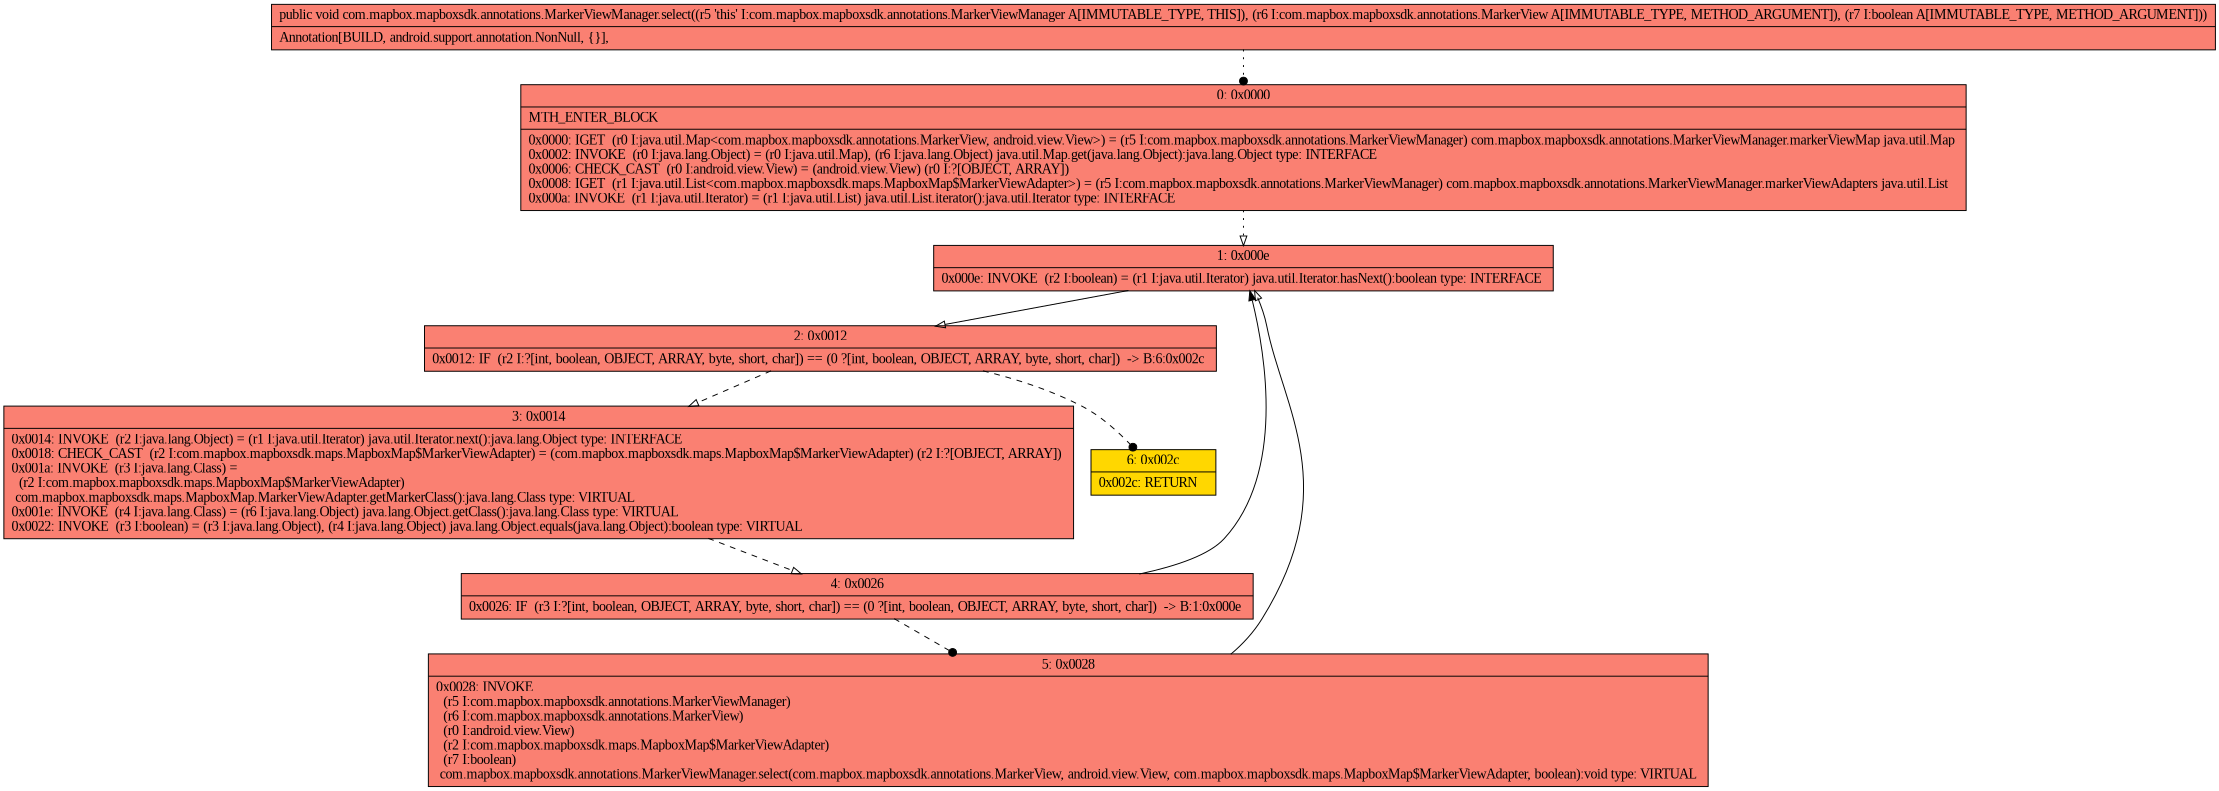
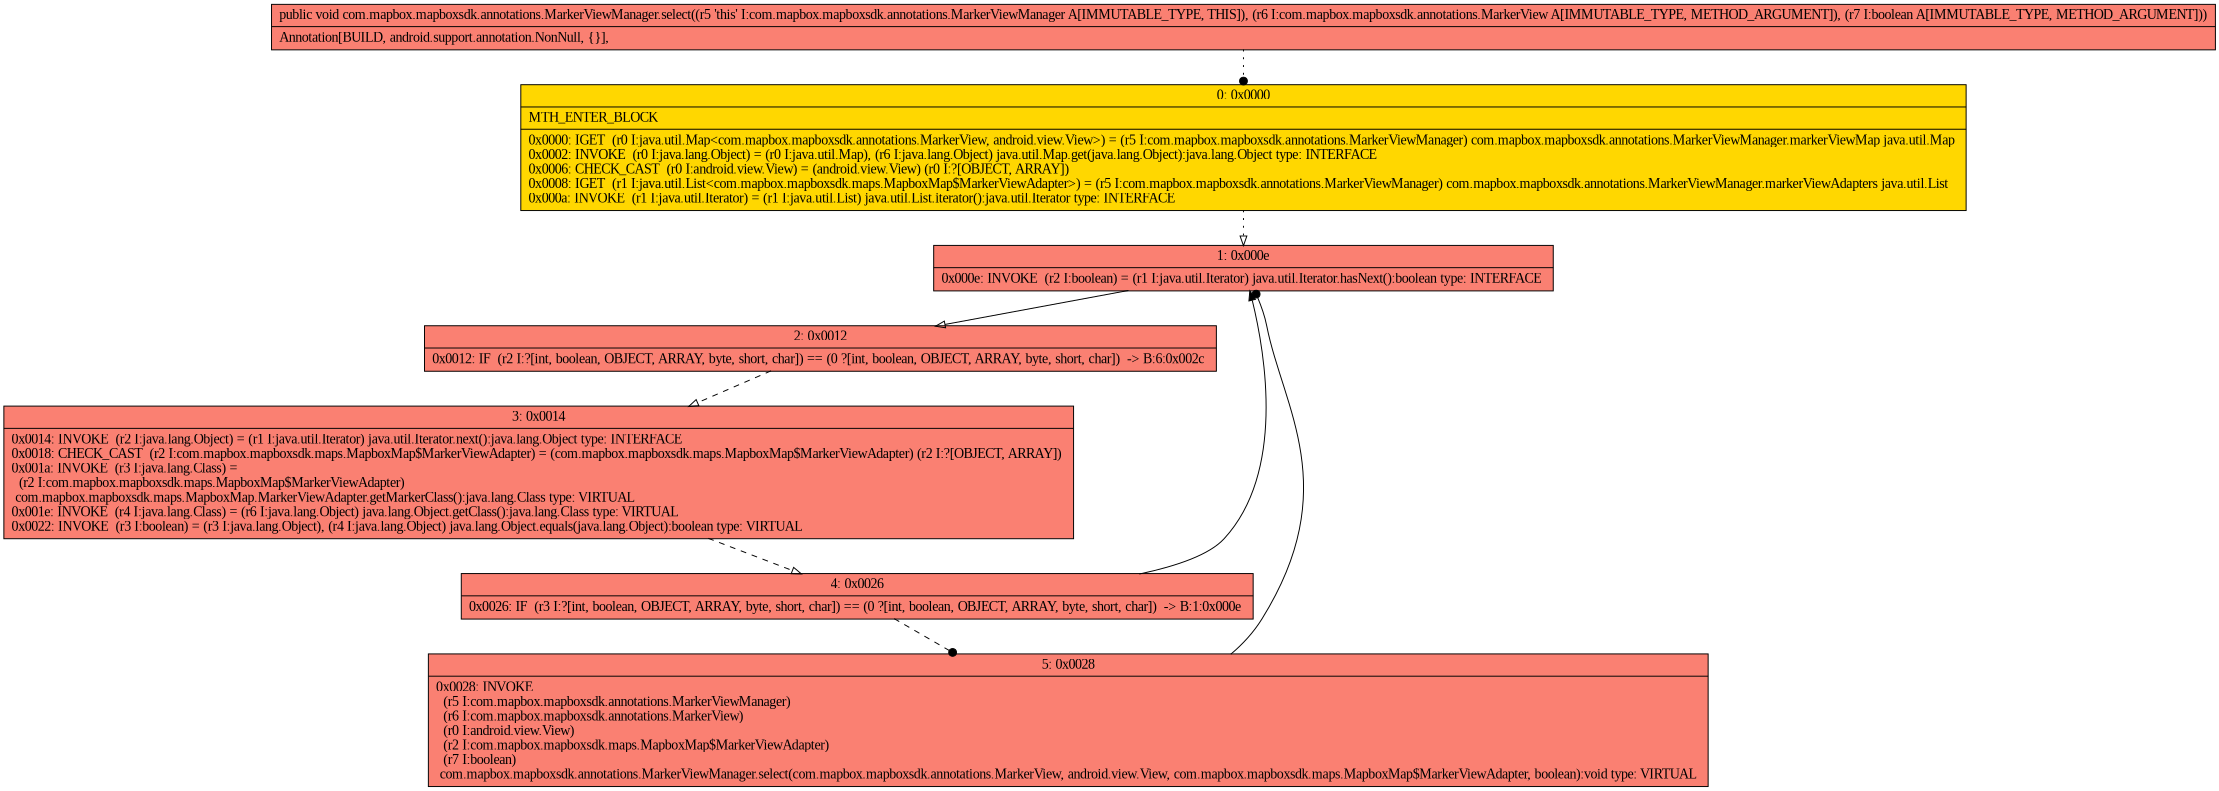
node "0: 0x0000": fillcolor salmon -> gold
node "6: 0x002c": removed
edge "5: 0x0028" -> "1: 0x000e": arrowhead onormal -> dot
